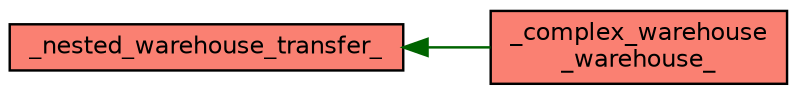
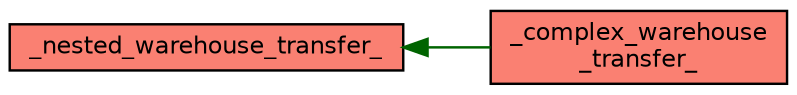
node "_complex_warehouse _warehouse_": label "_complex_warehouse _warehouse_" -> "_complex_warehouse _transfer_"
